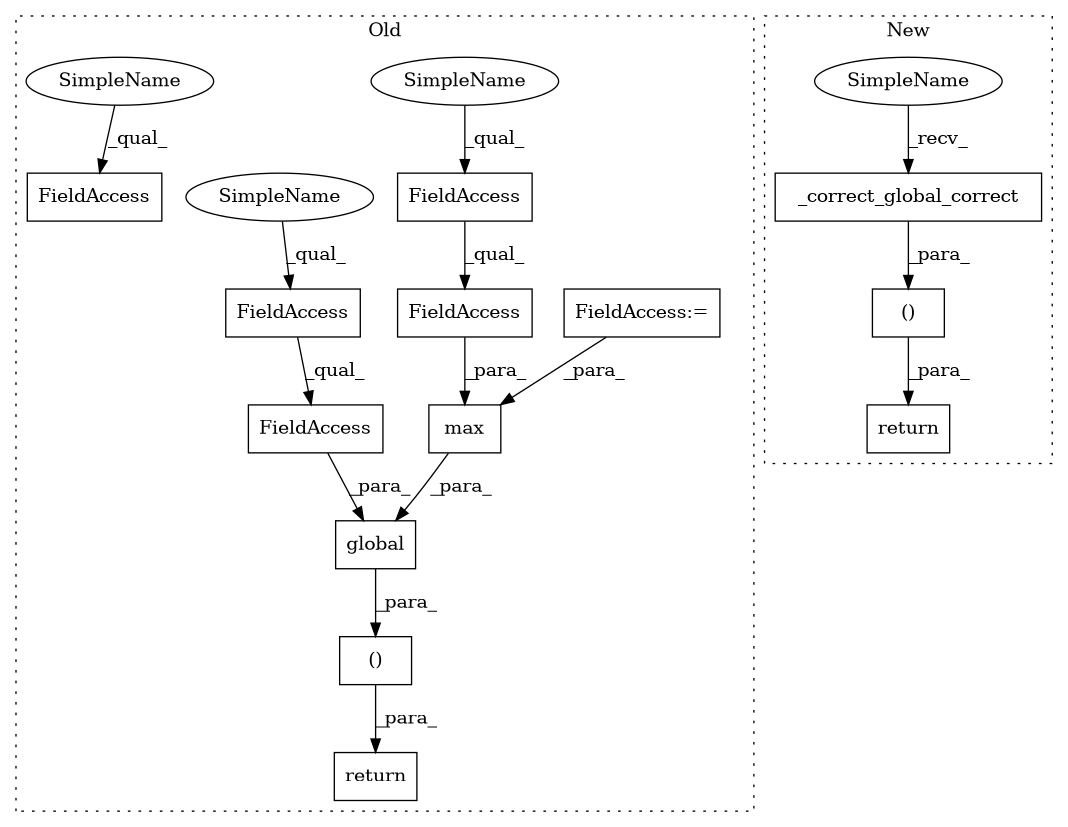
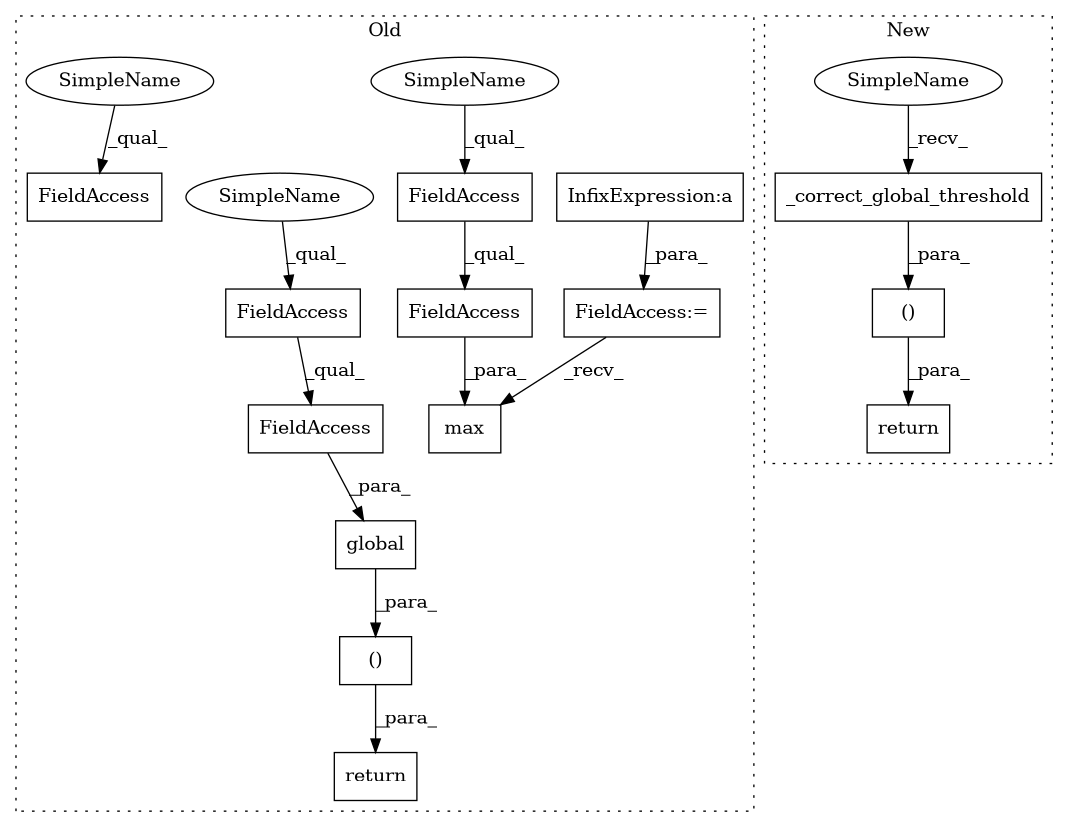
node "InfixExpression:a": added
node "_correct_global_correct": label "_correct_global_correct" -> "_correct_global_threshold"
edge "FieldAccess:=" -> "max": label "_para_" -> "_recv_"
edge "max" -> "global": removed, label "_para_"
